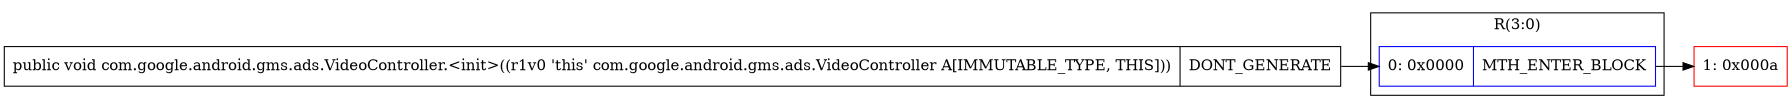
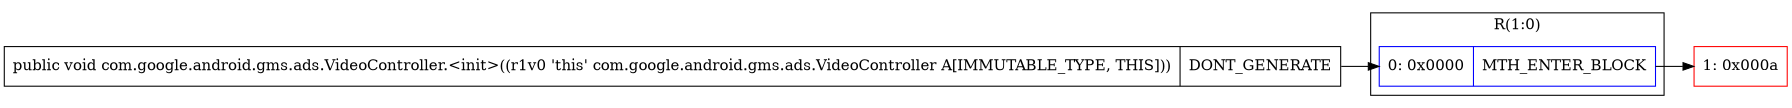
cluster "R(3:0)": label "R(3:0)" -> "R(1:0)"
